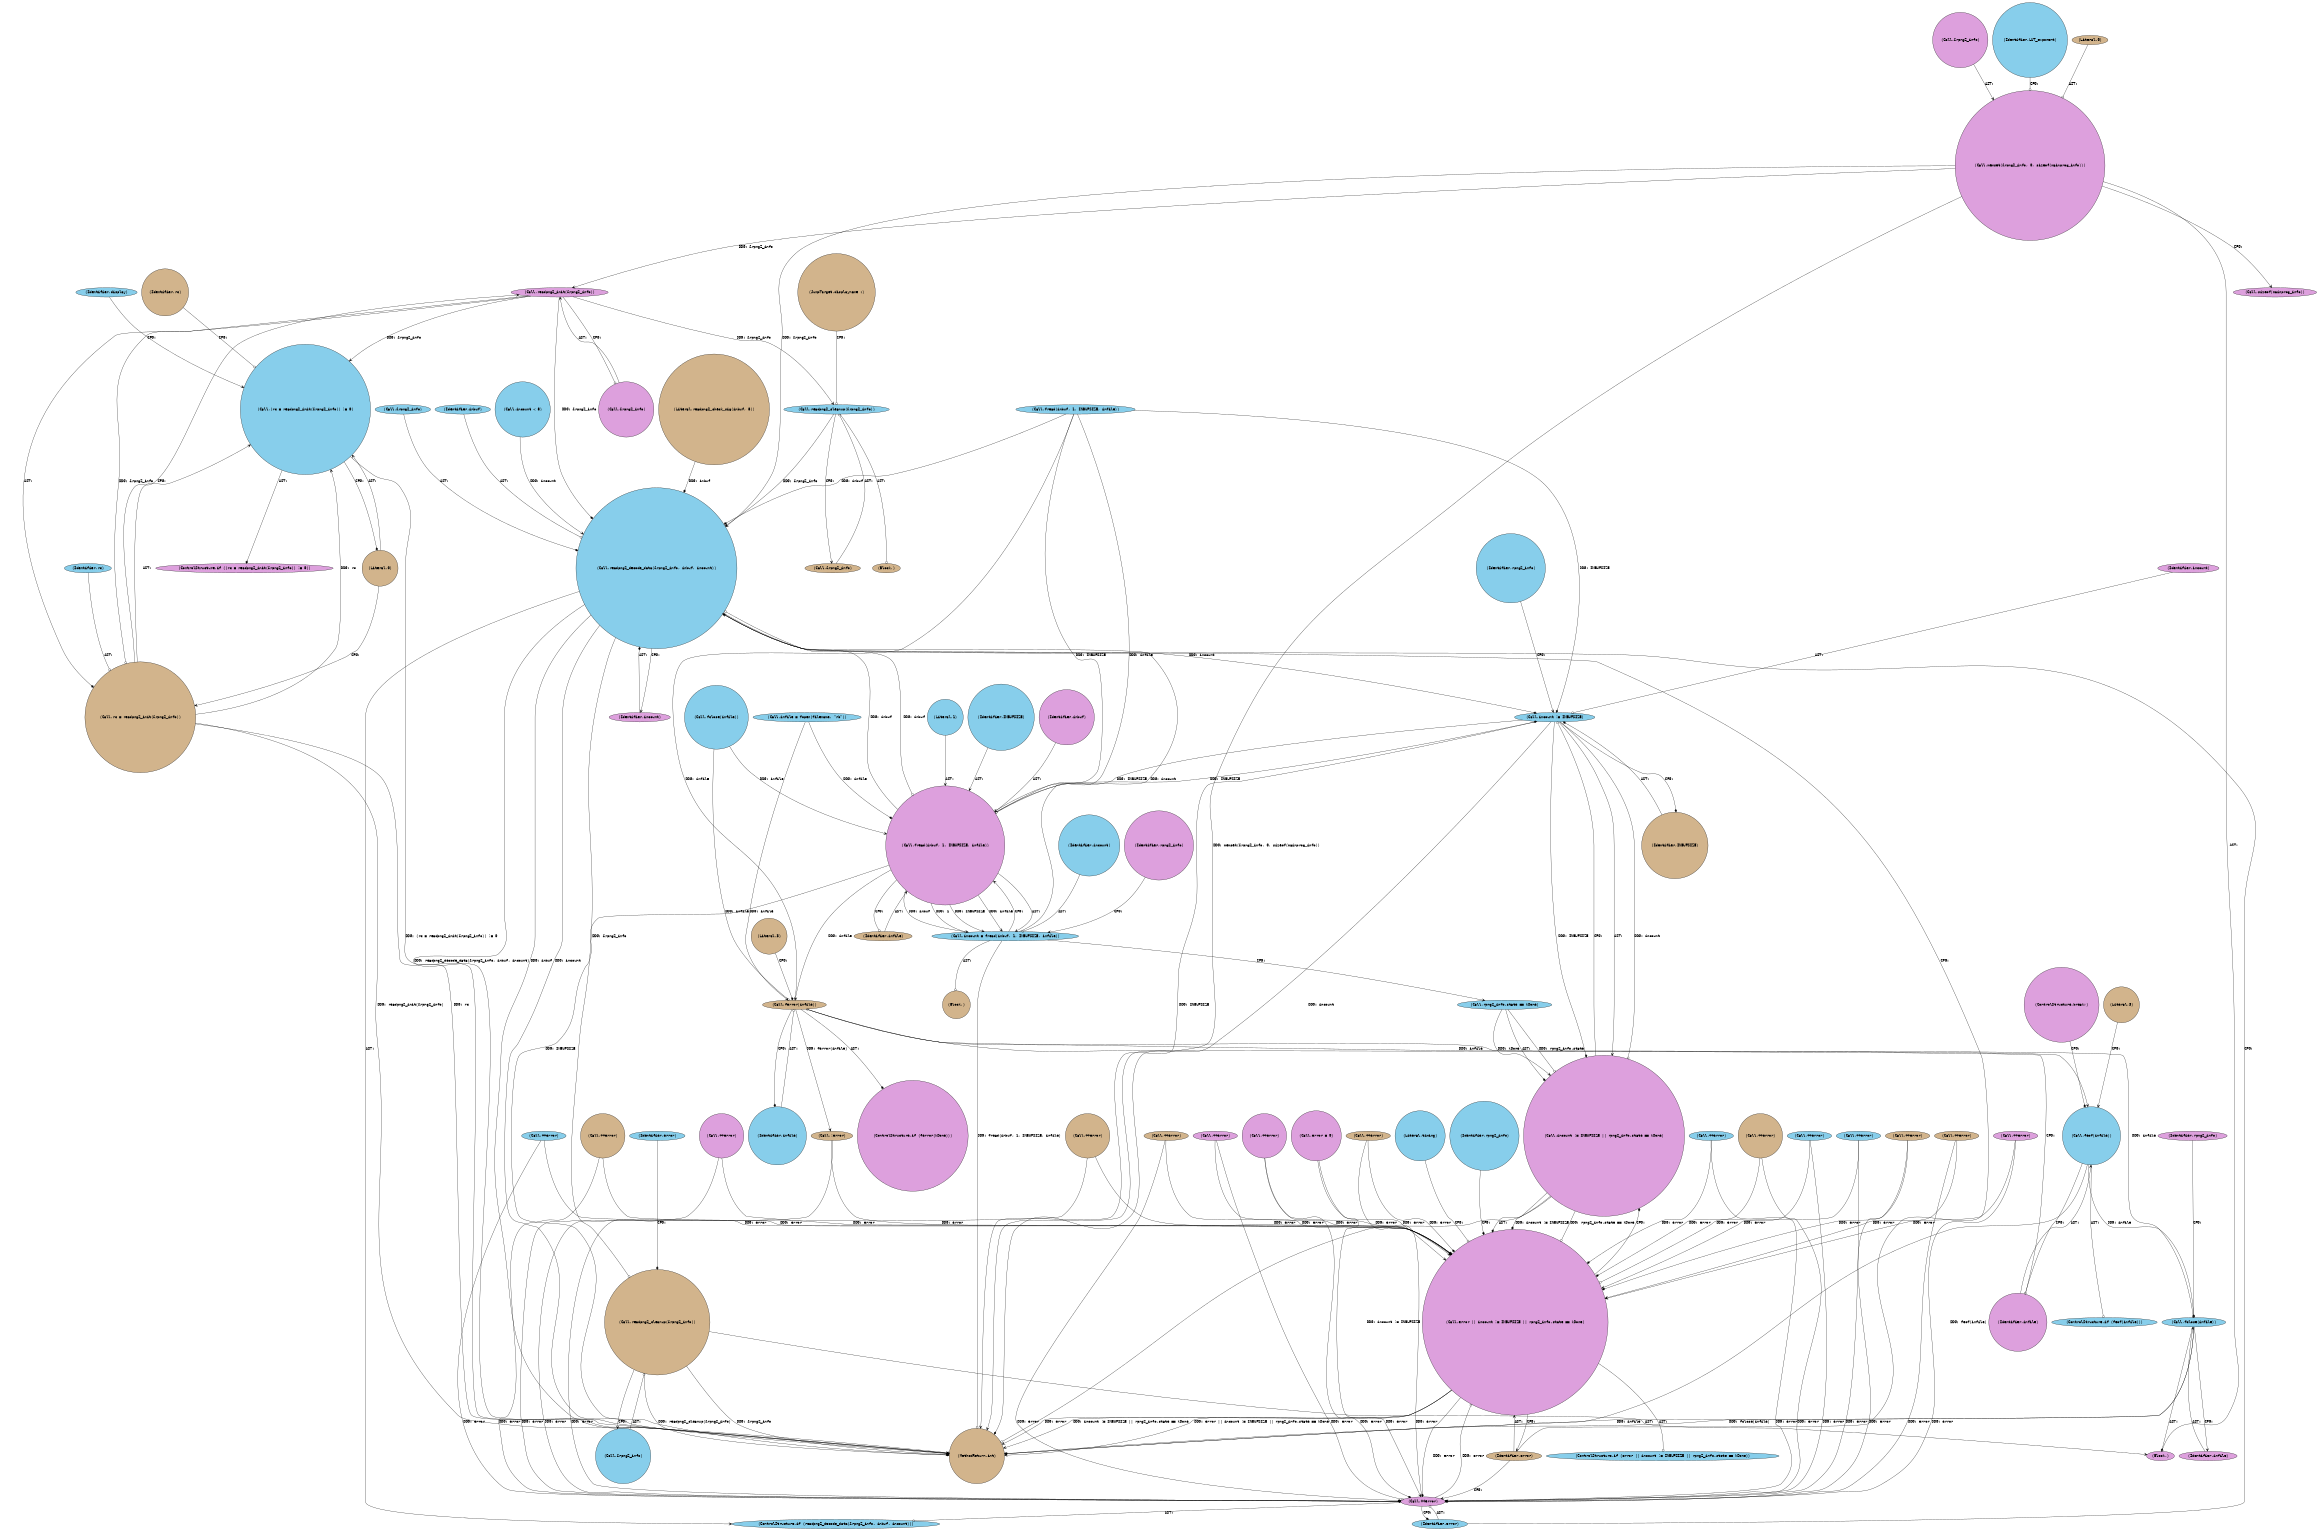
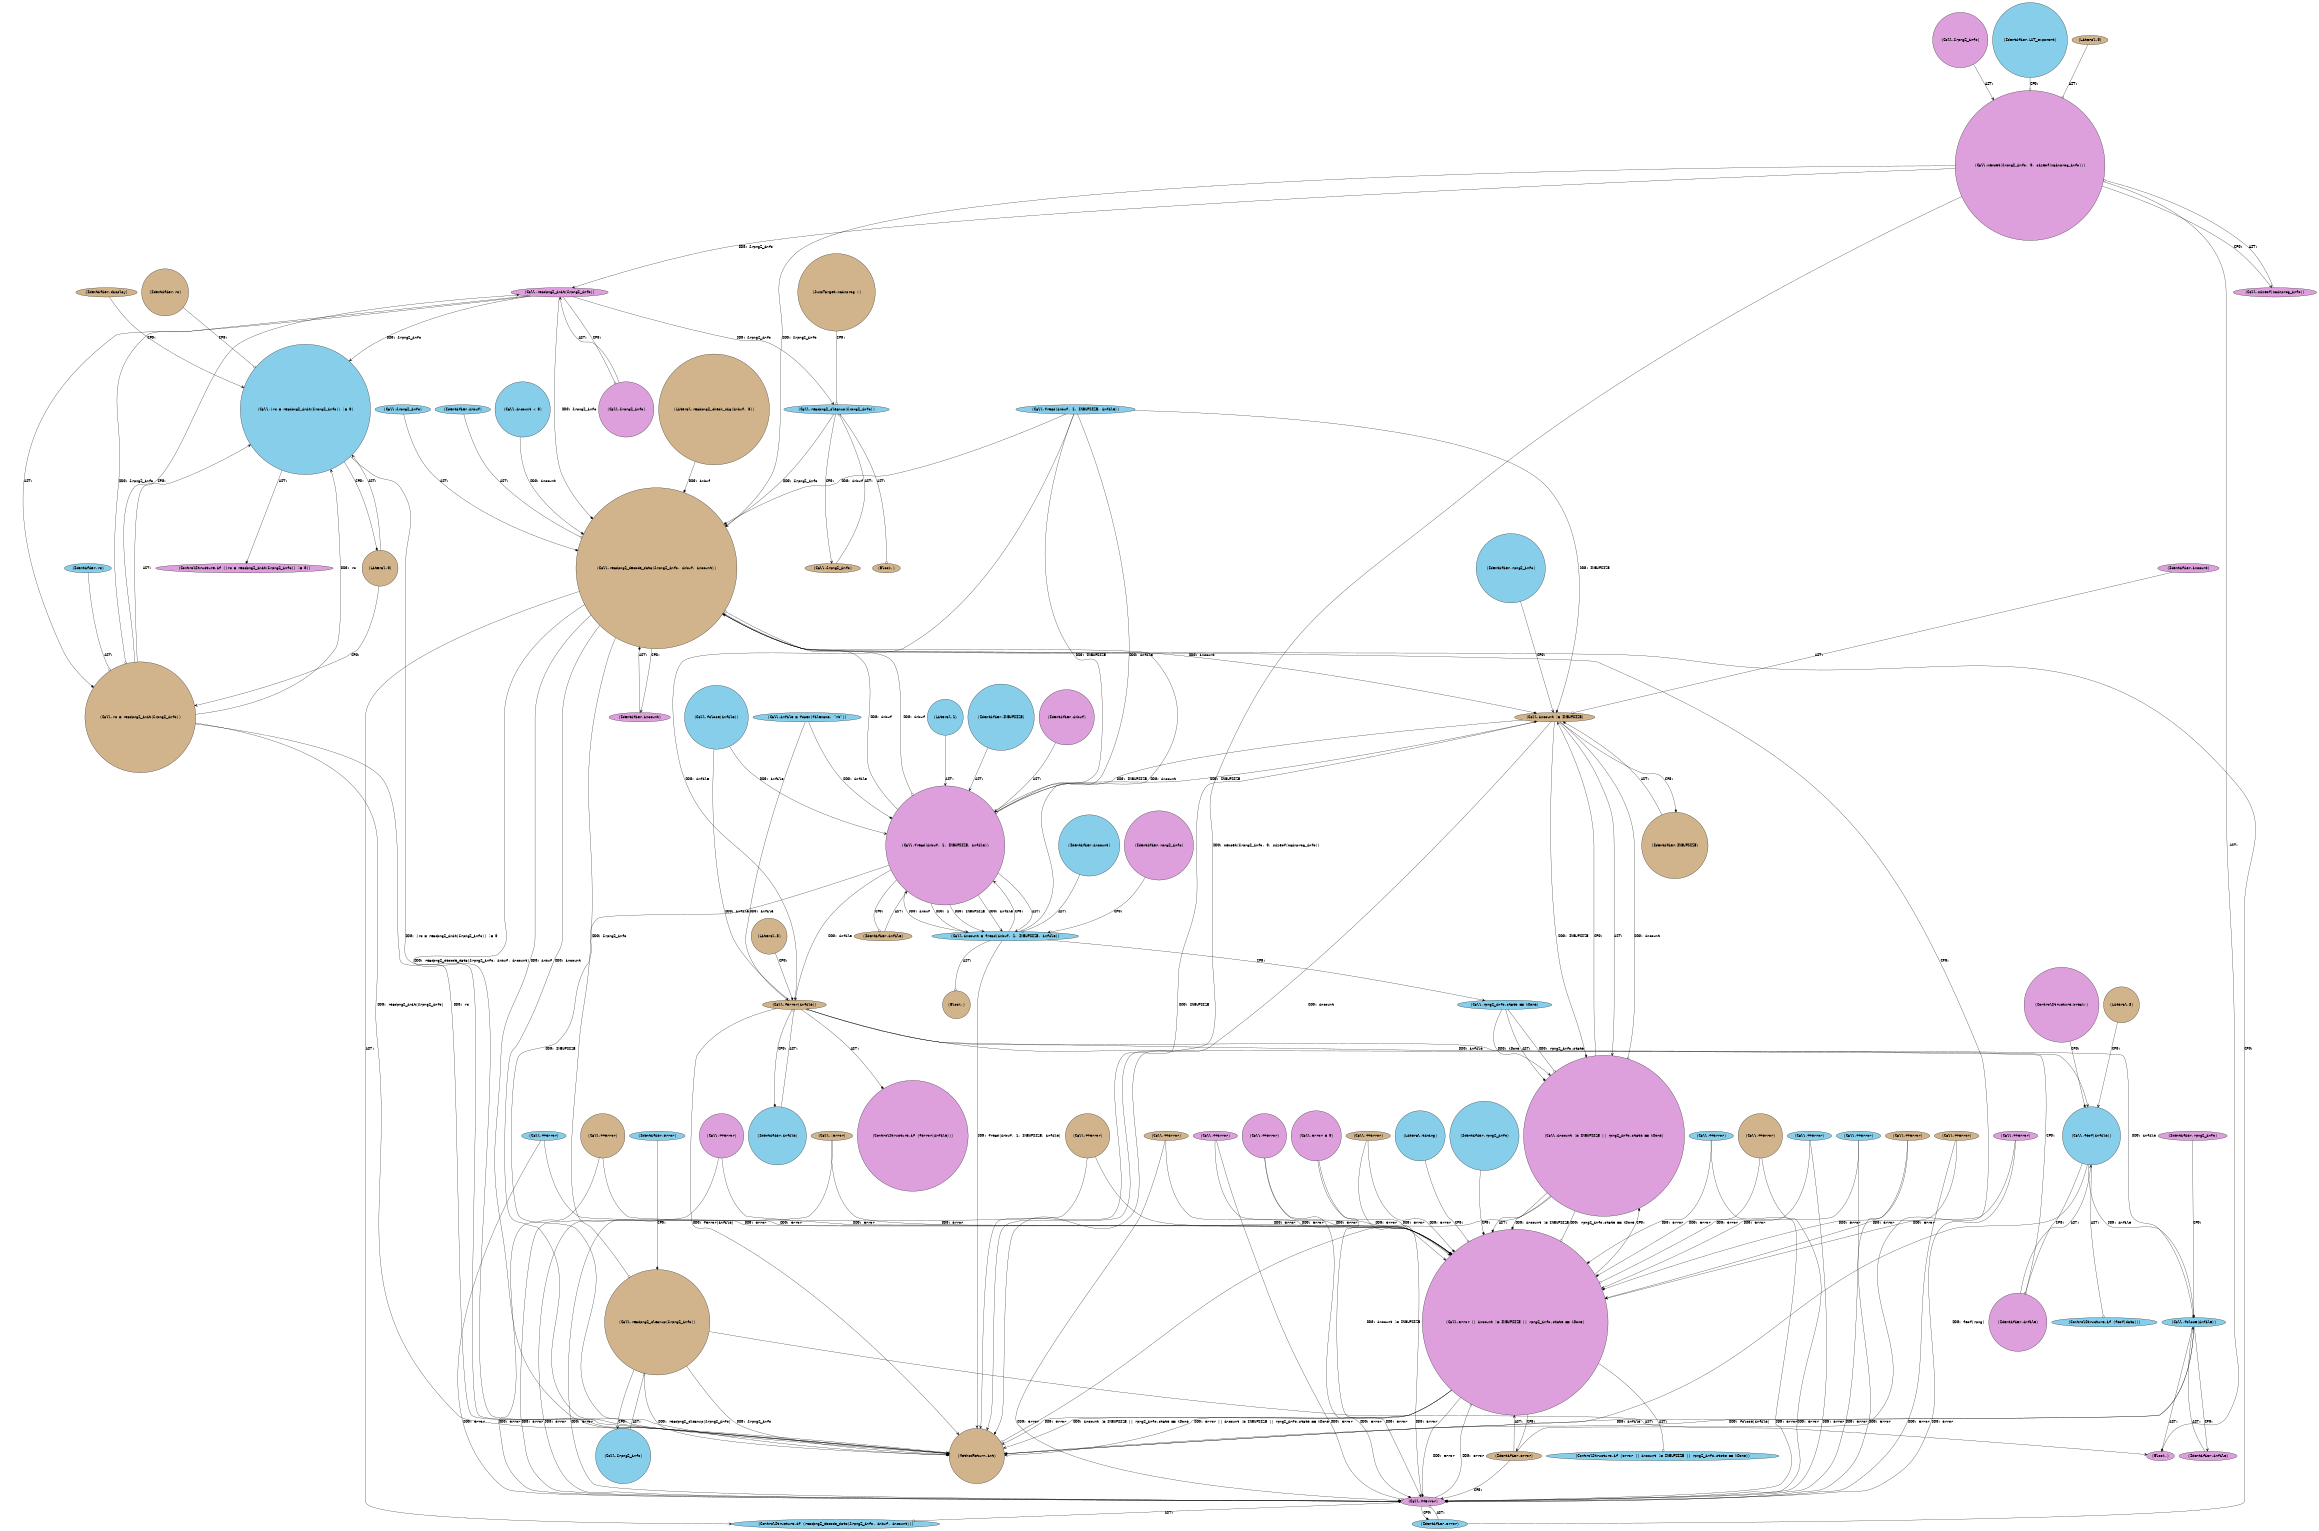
edge "(Call,sizeof(mainprog_info))" -> "(Call,memset(&rpng2_info, 0, sizeof(mainprog_info)))": added, label "AST:"
node "(Identifier,display)": fillcolor skyblue -> tan
node "(JumpTarget,displayname :)": label "(JumpTarget,displayname :)" -> "(JumpTarget,mainprog :)"
edge "(Call,incount < 8)" -> "(Call,readpng2_decode_data(&rpng2_info, inbuf, incount))": arrowhead vee -> diamond
node "(Call,readpng2_decode_data(&rpng2_info, inbuf, incount))": fillcolor skyblue -> tan
node "(Call,incount != INBUFSIZE)": fillcolor skyblue -> tan
edge "(Call,incount != INBUFSIZE || rpng2_info.state == kDone)" -> "(Call,incount != INBUFSIZE)": arrowhead odot -> vee
edge "(Call,ferror(infile))" -> "(Call,!error)": now "(Call,ferror(infile))" -> "(MethodReturn,int)"
node "(ControlStructure,if (ferror(kDone)))": label "(ControlStructure,if (ferror(kDone)))" -> "(ControlStructure,if (ferror(infile)))"
edge "(Call,incount = fread(inbuf, 1, INBUFSIZE, infile))" -> "(MethodReturn,int)": arrowhead odot -> vee
edge "(Call,feof(infile))" -> "(MethodReturn,int)": label "DDG: feof(infile)" -> "DDG: feof(rpng)"
node "(ControlStructure,if (feof(infile)))": label "(ControlStructure,if (feof(infile)))" -> "(ControlStructure,if (feof(data)))"
